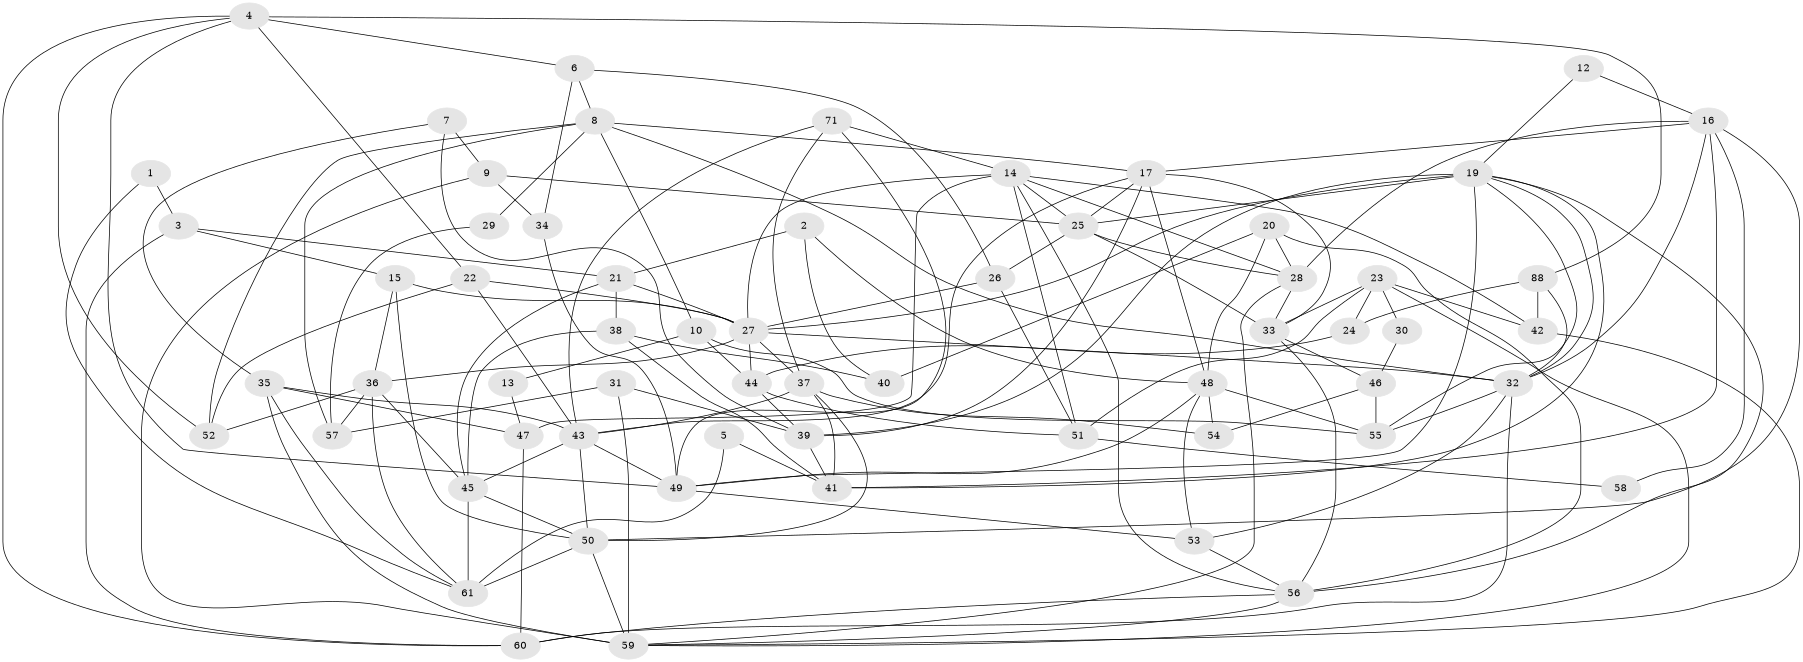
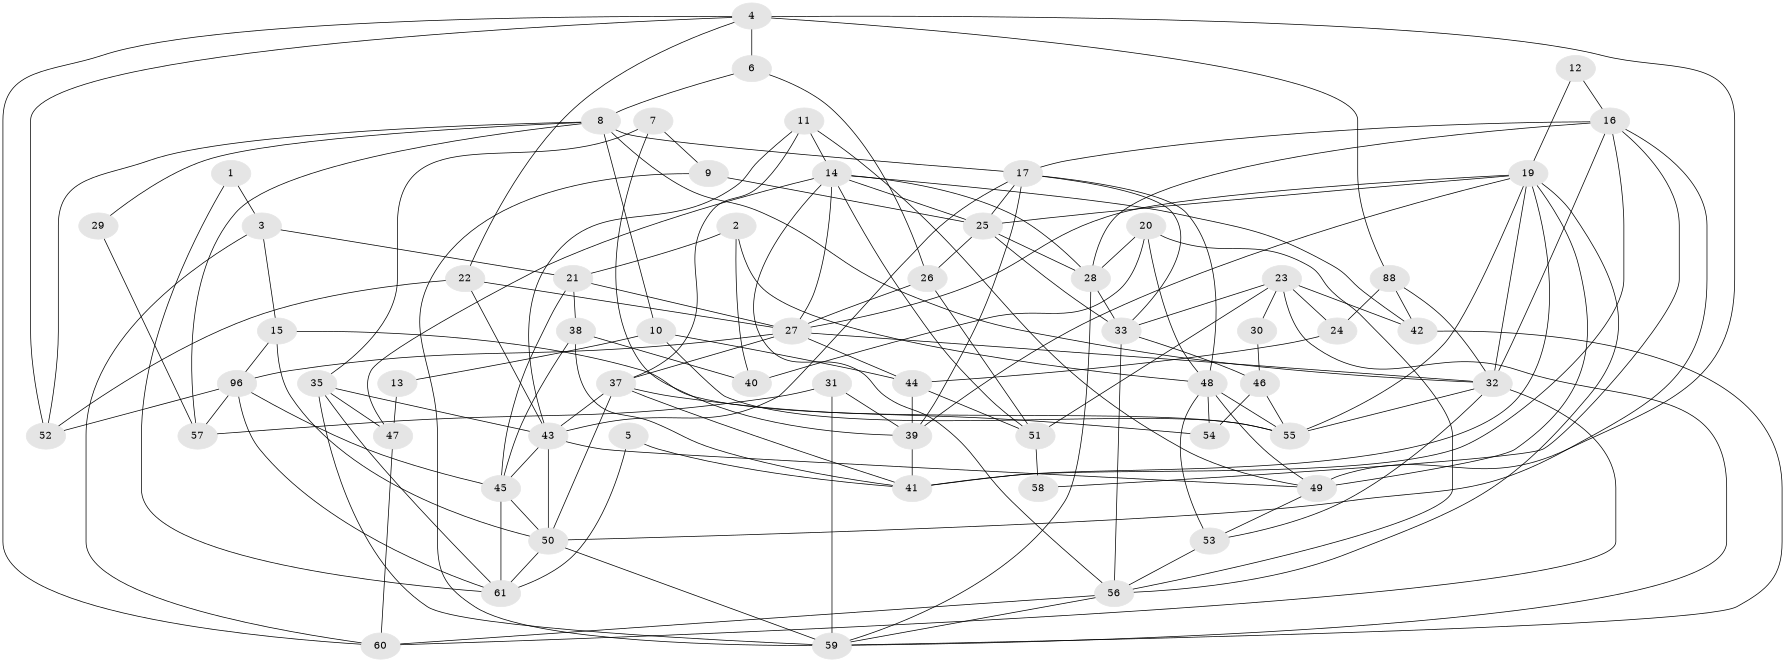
node "71": label "71" -> "11"
node "34": removed
edge "15" -- "27": now "15" -- "55"
node "36": label "36" -> "96"
